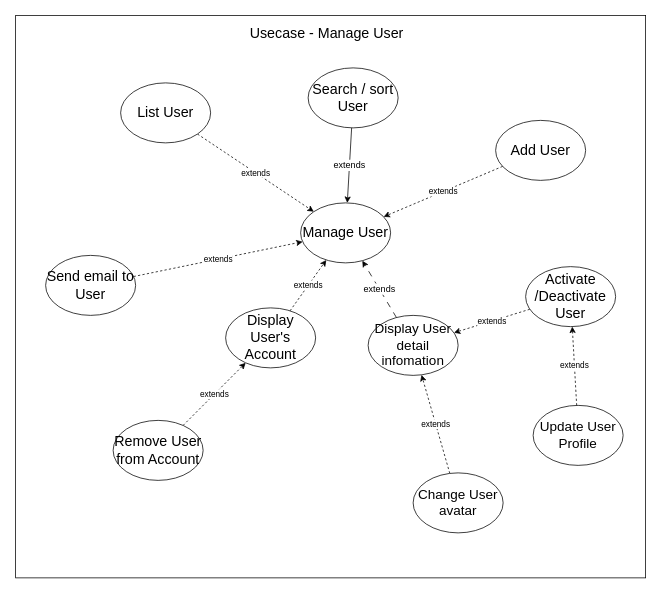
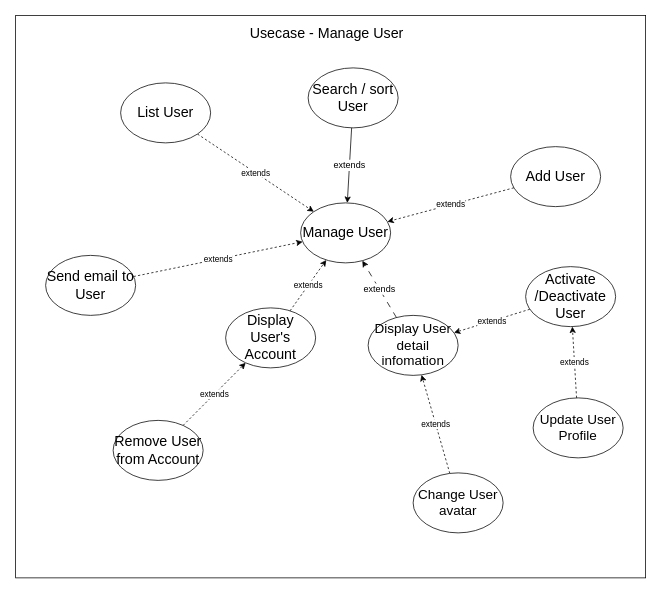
node "Add User": moved (540, 150) -> (555, 177)
node "Update User Profile": moved (578, 435) -> (578, 428)
